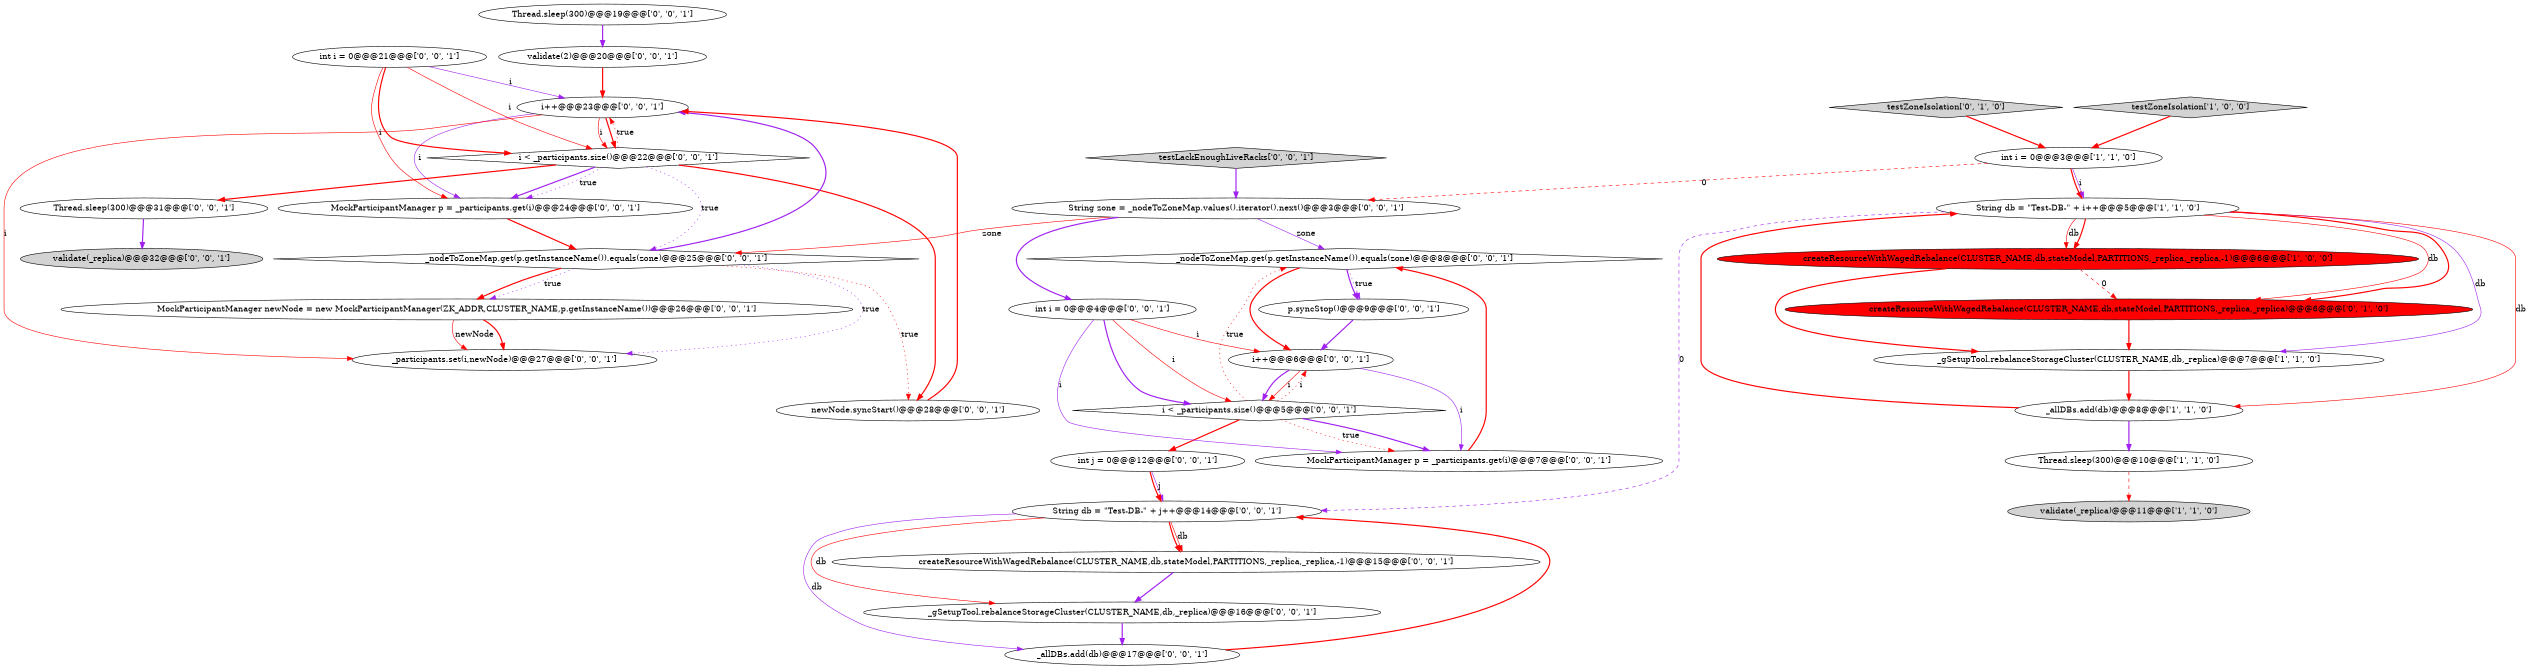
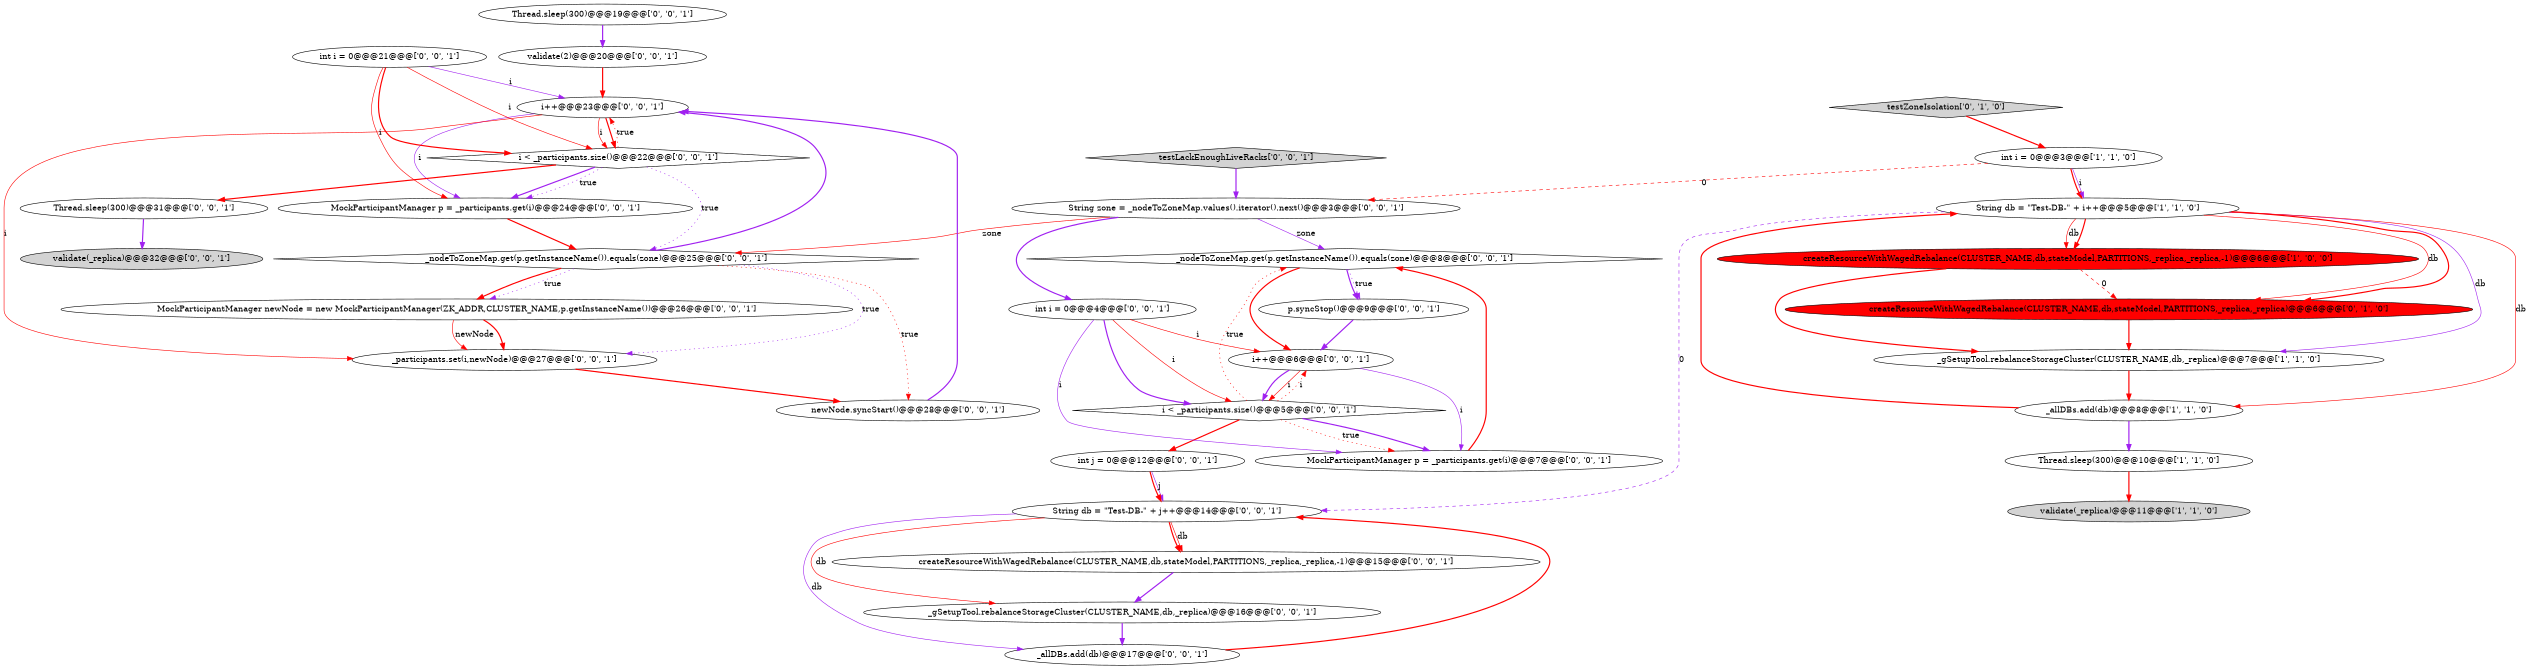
node "testZoneIsolation['1', '0', '0']": removed
edge "newNode.syncStart()@@@28@@@['0', '0', '1']" -> "i++@@@23@@@['0', '0', '1']": color red -> purple
edge "i < _participants.size()@@@22@@@['0', '0', '1']" -> "newNode.syncStart()@@@28@@@['0', '0', '1']": now "_participants.set(i,newNode)@@@27@@@['0', '0', '1']" -> "newNode.syncStart()@@@28@@@['0', '0', '1']"
edge "Thread.sleep(300)@@@10@@@['1', '1', '0']" -> "validate(_replica)@@@11@@@['1', '1', '0']": style dashed -> bold
